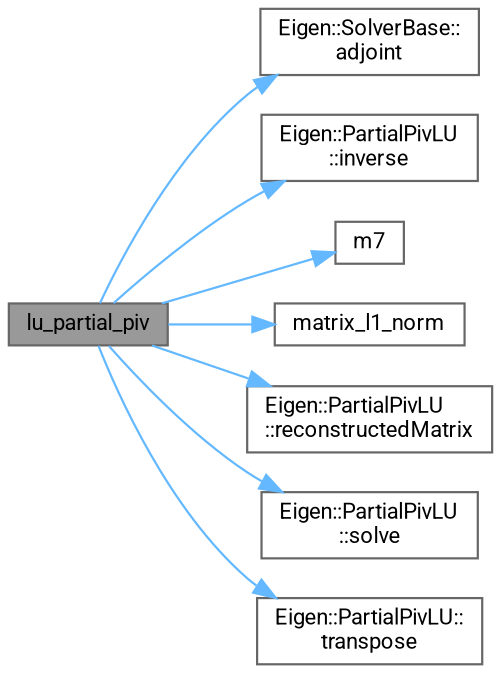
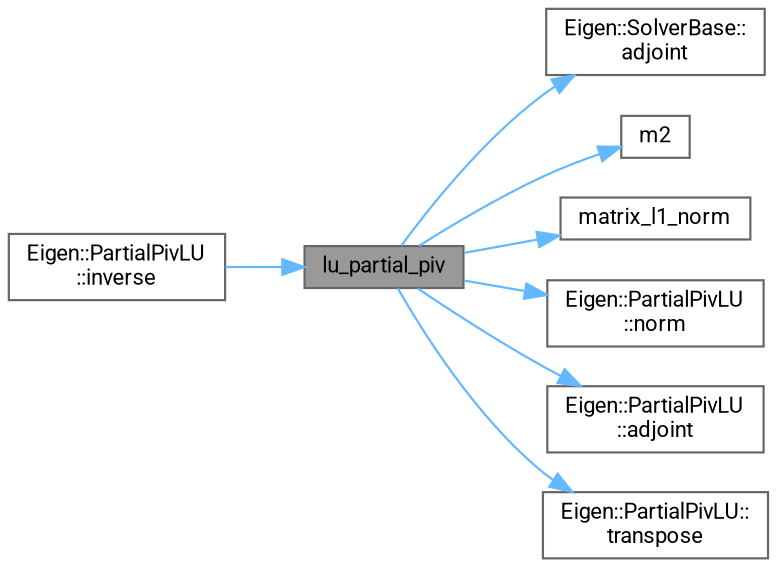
edge "lu_partial_piv" -> "Eigen::PartialPivLU ::inverse": reversed
node "m7": label "m7" -> "m2"
node "Eigen::PartialPivLU ::reconstructedMatrix": label "Eigen::PartialPivLU ::reconstructedMatrix" -> "Eigen::PartialPivLU ::norm"
node "Eigen::PartialPivLU ::solve": label "Eigen::PartialPivLU ::solve" -> "Eigen::PartialPivLU ::adjoint"
